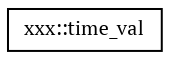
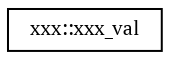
node "xxx::time_val": label "xxx::time_val" -> "xxx::xxx_val"
